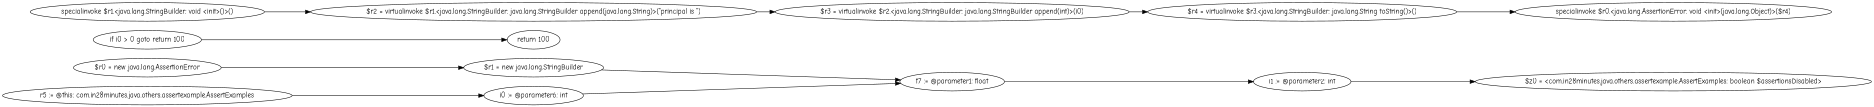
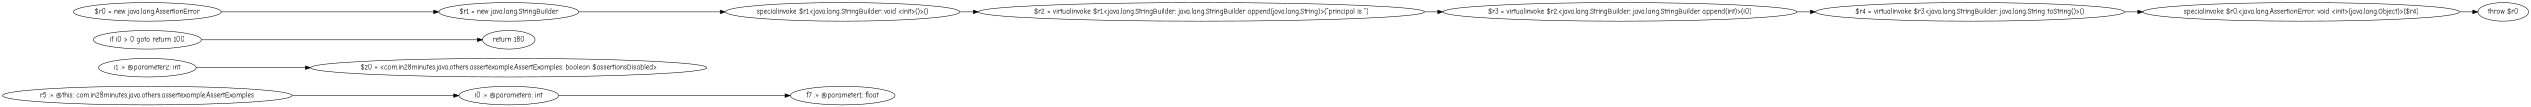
node "throw $r0": added
node "return 100": label "return 100" -> "return 180"
edge "$r1 = new java.lang.StringBuilder" -> "f7 := @parameter1: float": now "$r1 = new java.lang.StringBuilder" -> "specialinvoke $r1.<java.lang.StringBuilder: void <init>()>()"
edge "f7 := @parameter1: float" -> "i1 := @parameter2: int": removed
